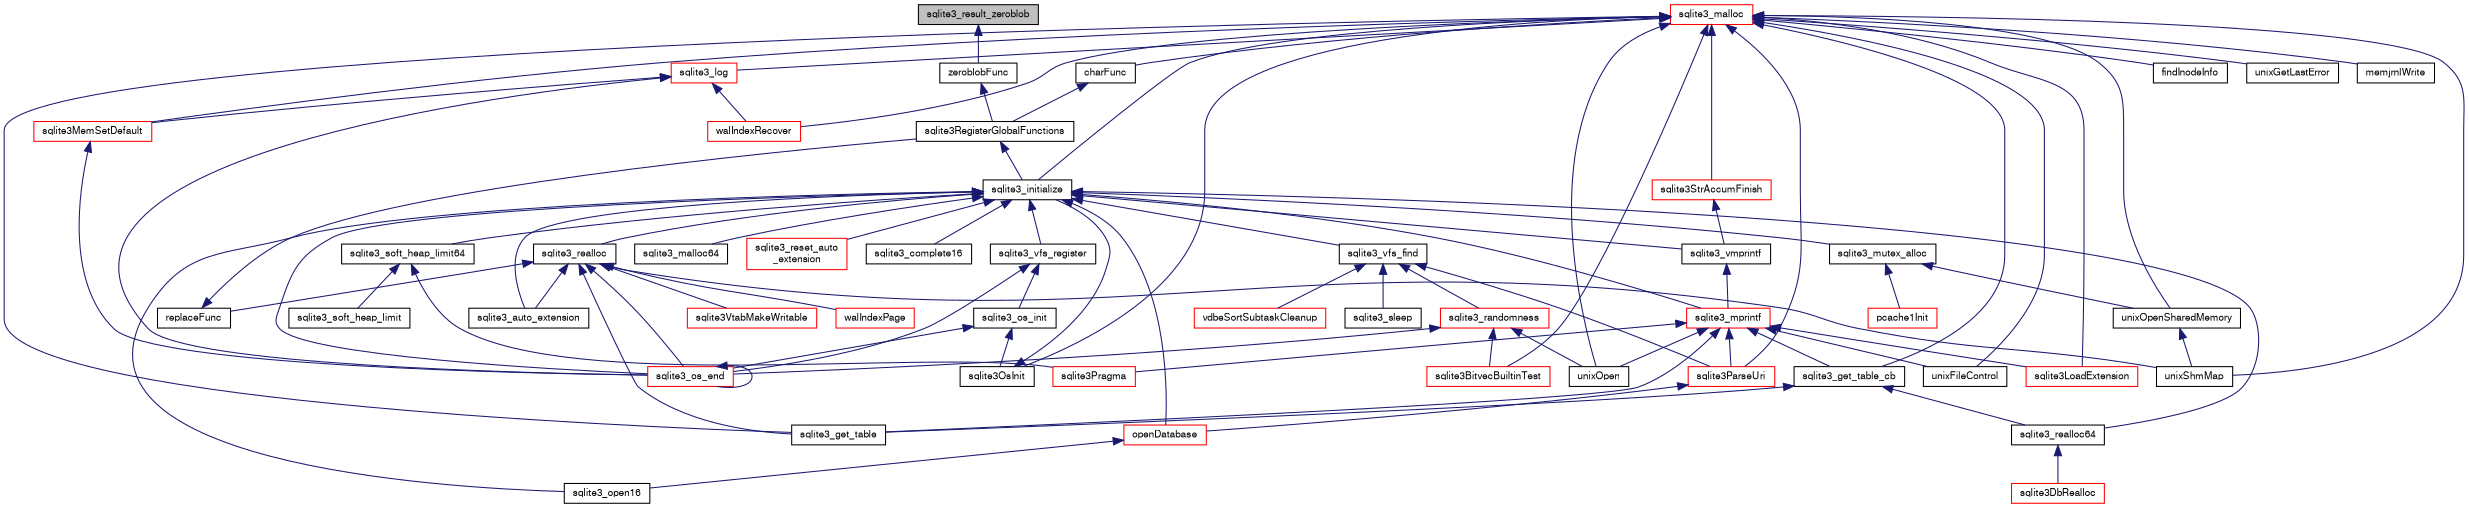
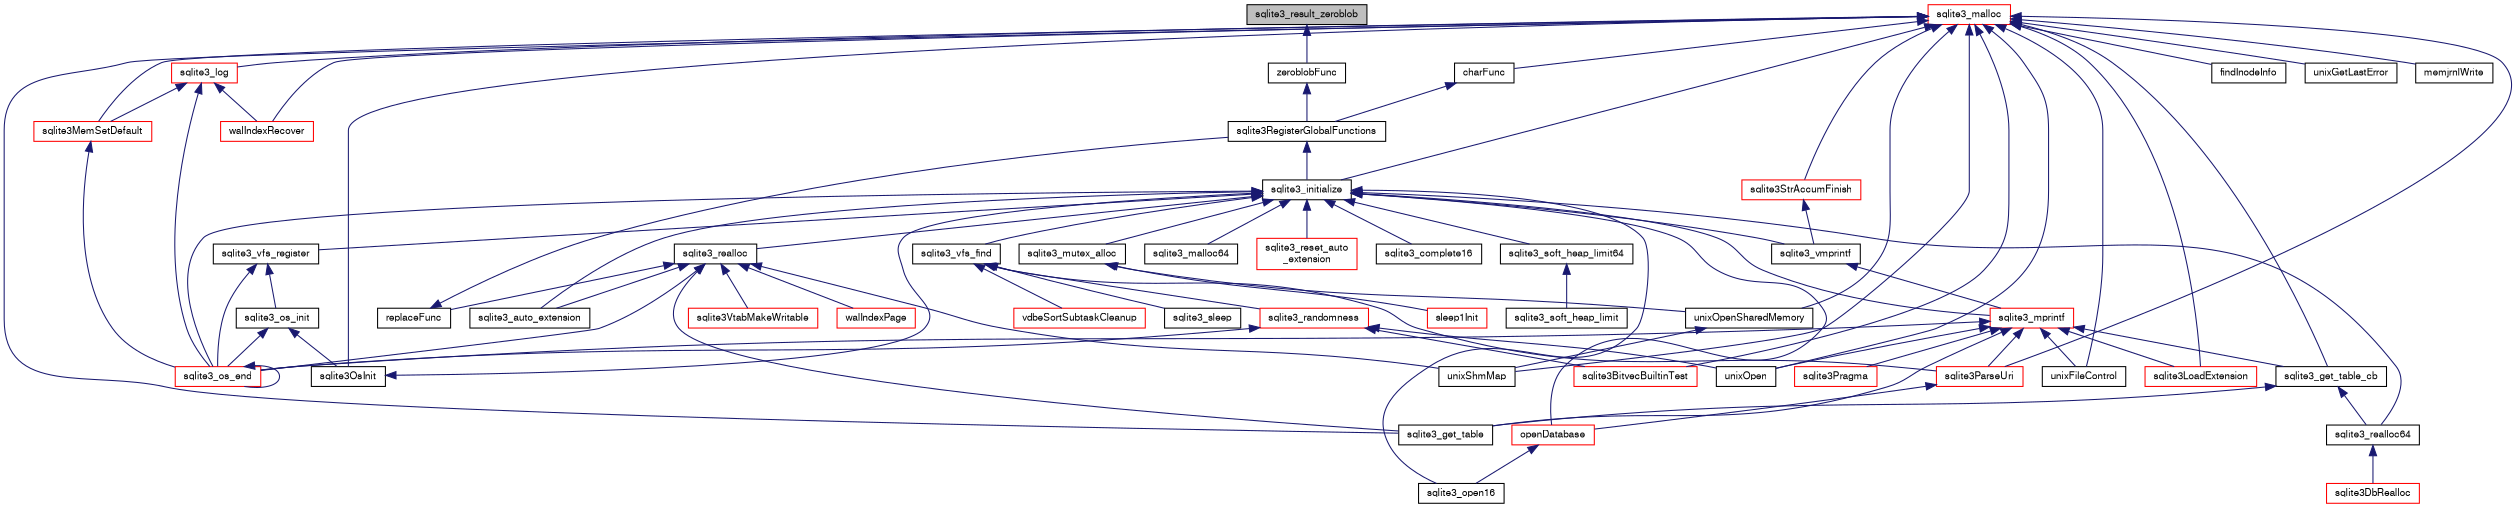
node "pcache1Init": label "pcache1Init" -> "sleep1Init"
edge "sqlite3_os_end" -> "sqlite3_mprintf": added
edge "sqlite3Pragma" -> "sqlite3_soft_heap_limit64": removed
